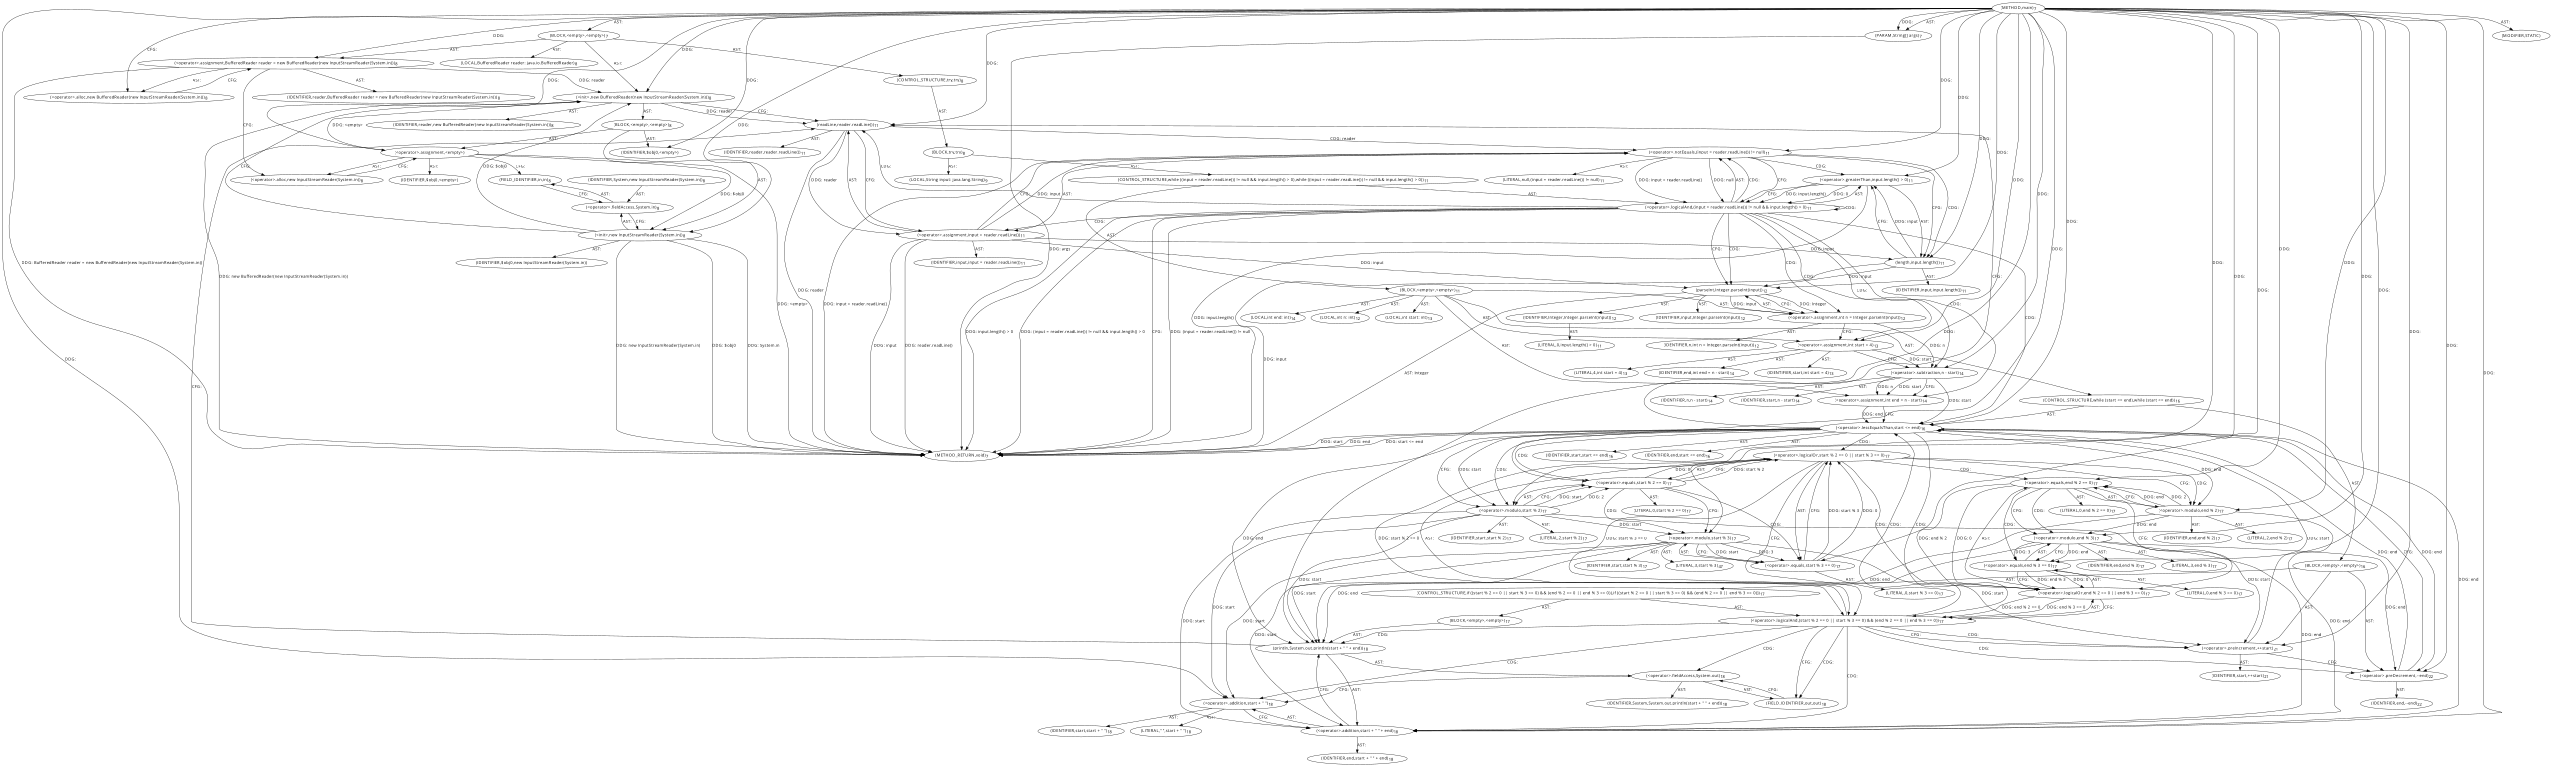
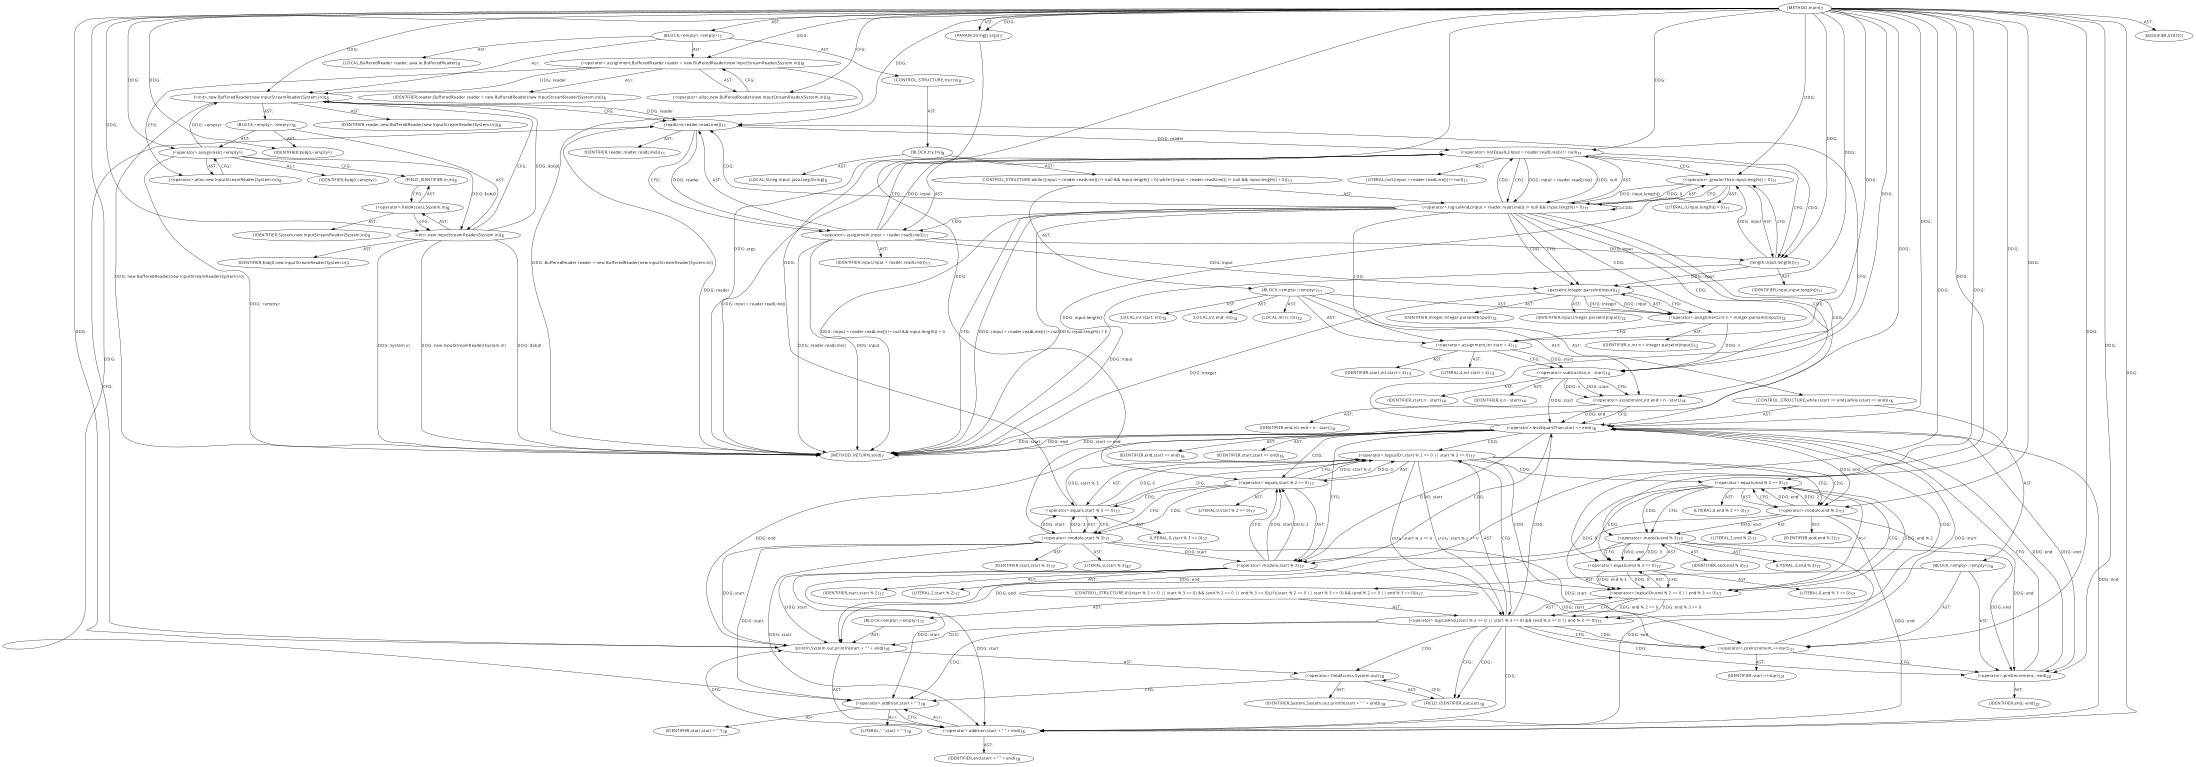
edge "(readLine,reader.readLine())" -> "(<operator>.notEquals,(input = reader.readLine()) != null)": label "CDG: reader" -> "DDG: reader"
edge "(IDENTIFIER,System,new InputStreamReader(System.in))" -> "(<operator>.fieldAccess,System.in)": reversed
edge "(IDENTIFIER,Integer,Integer.parseInt(input))" -> "(LITERAL,0,input.length() > 0)": now "(<operator>.greaterThan,input.length() > 0)" -> "(LITERAL,0,input.length() > 0)"
edge "(<operator>.assignment,int start = 4)" -> "(IDENTIFIER,end,int end = n - start)": now "(<operator>.assignment,int end = n - start)" -> "(IDENTIFIER,end,int end = n - start)"
edge "(parseInt,Integer.parseInt(input))" -> "(METHOD_RETURN,void)": label "AST: Integer" -> "DDG: Integer"
edge "(<operator>.modulo,start % 2)" -> "(<operator>.modulo,start % 3)": reversed
edge "(<operator>.modulo,end % 2)" -> "(<operator>.preDecrement,--end)": added, label "DDG: end"
